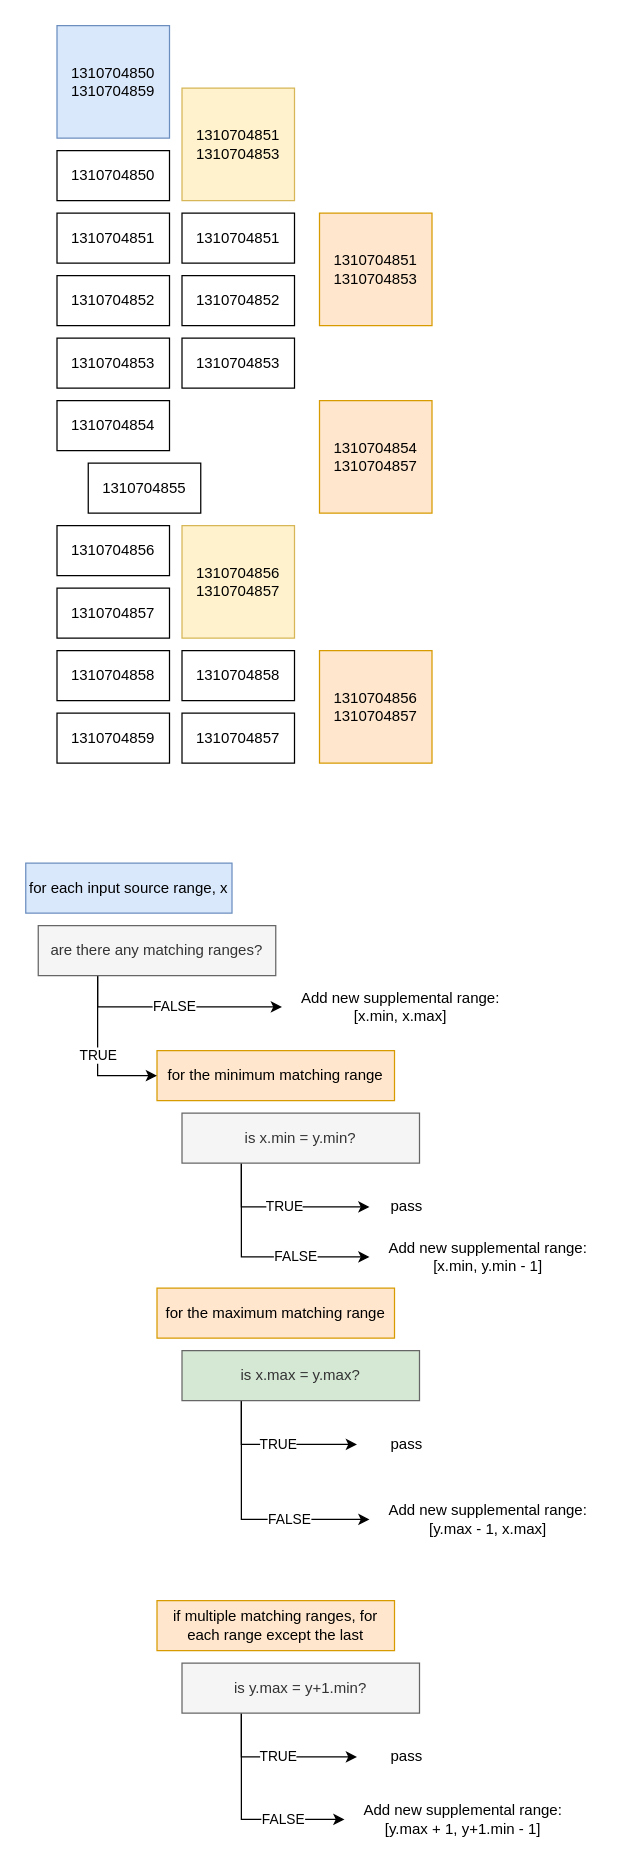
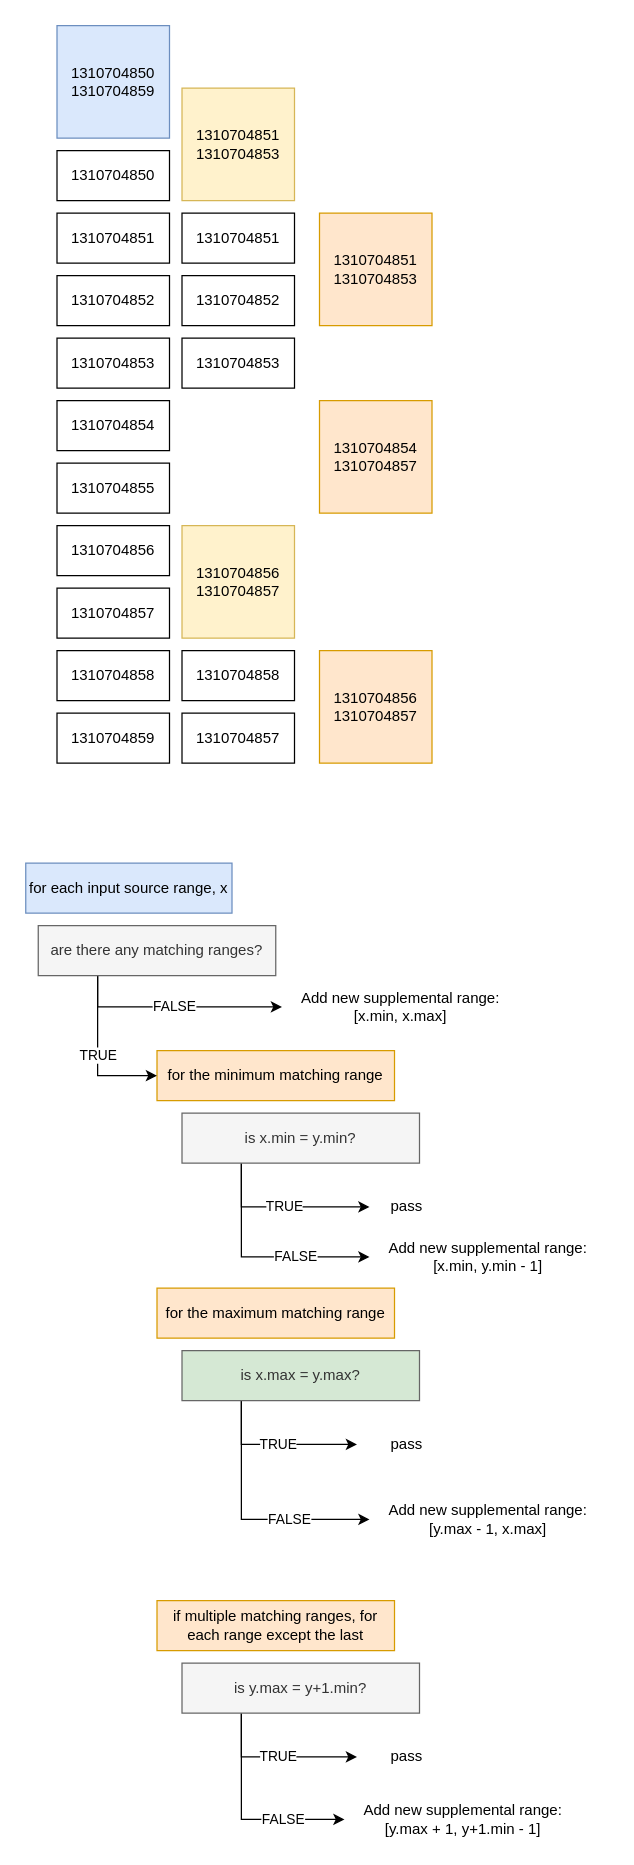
node "1310704855": moved (144, 488) -> (113, 488)
